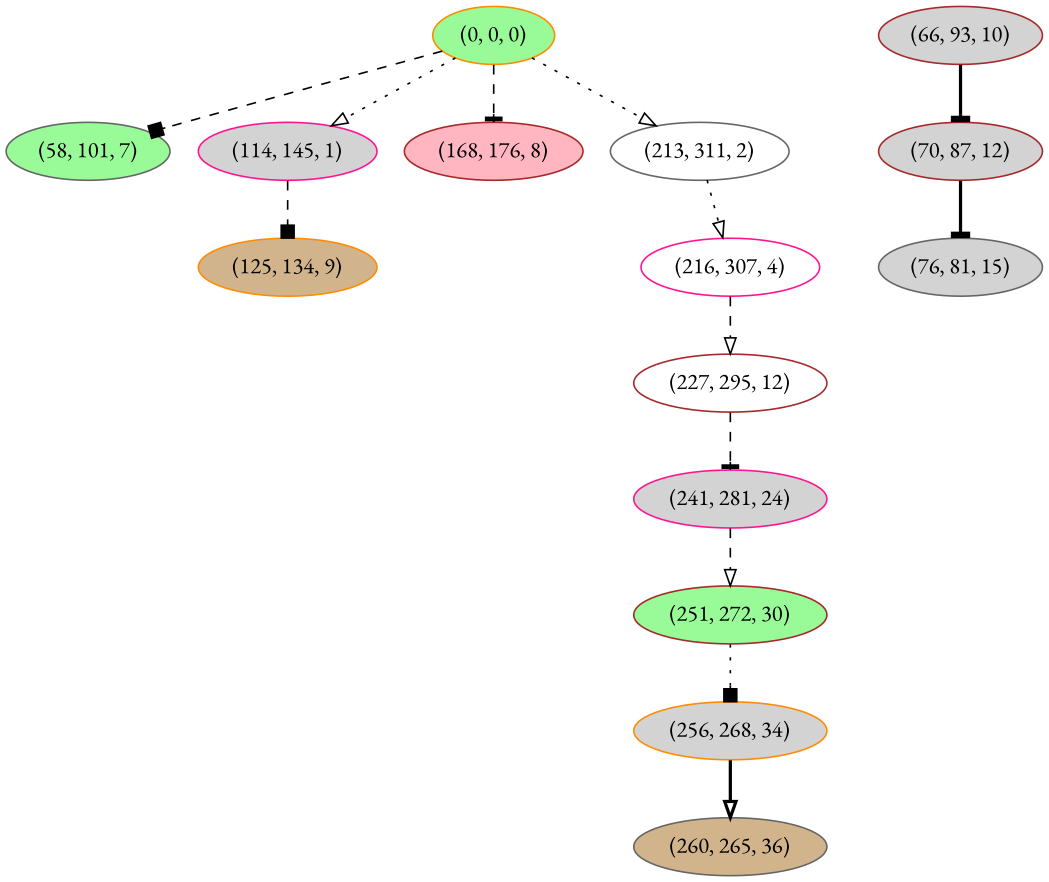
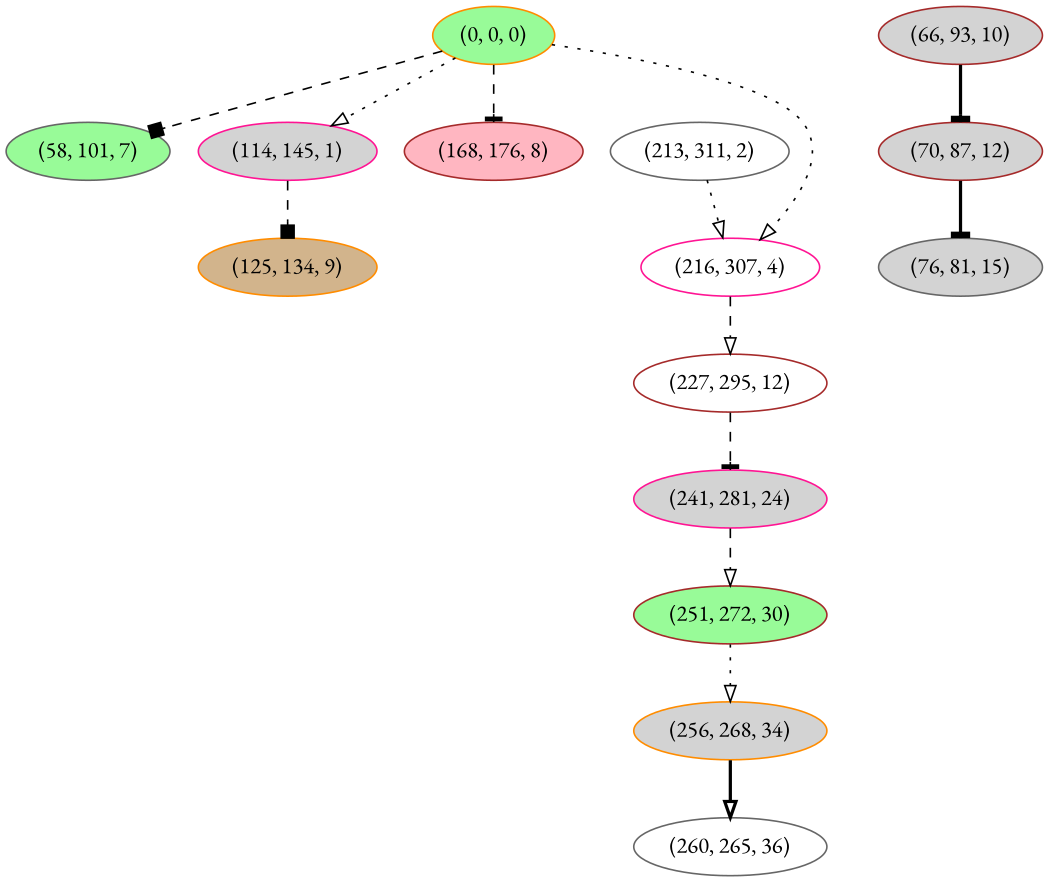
edge "(0, 0, 0)" -> "(213, 311, 2)": now "(0, 0, 0)" -> "(216, 307, 4)"
edge "(251, 272, 30)" -> "(256, 268, 34)": arrowhead box -> onormal
node "(260, 265, 36)": fillcolor tan -> white
